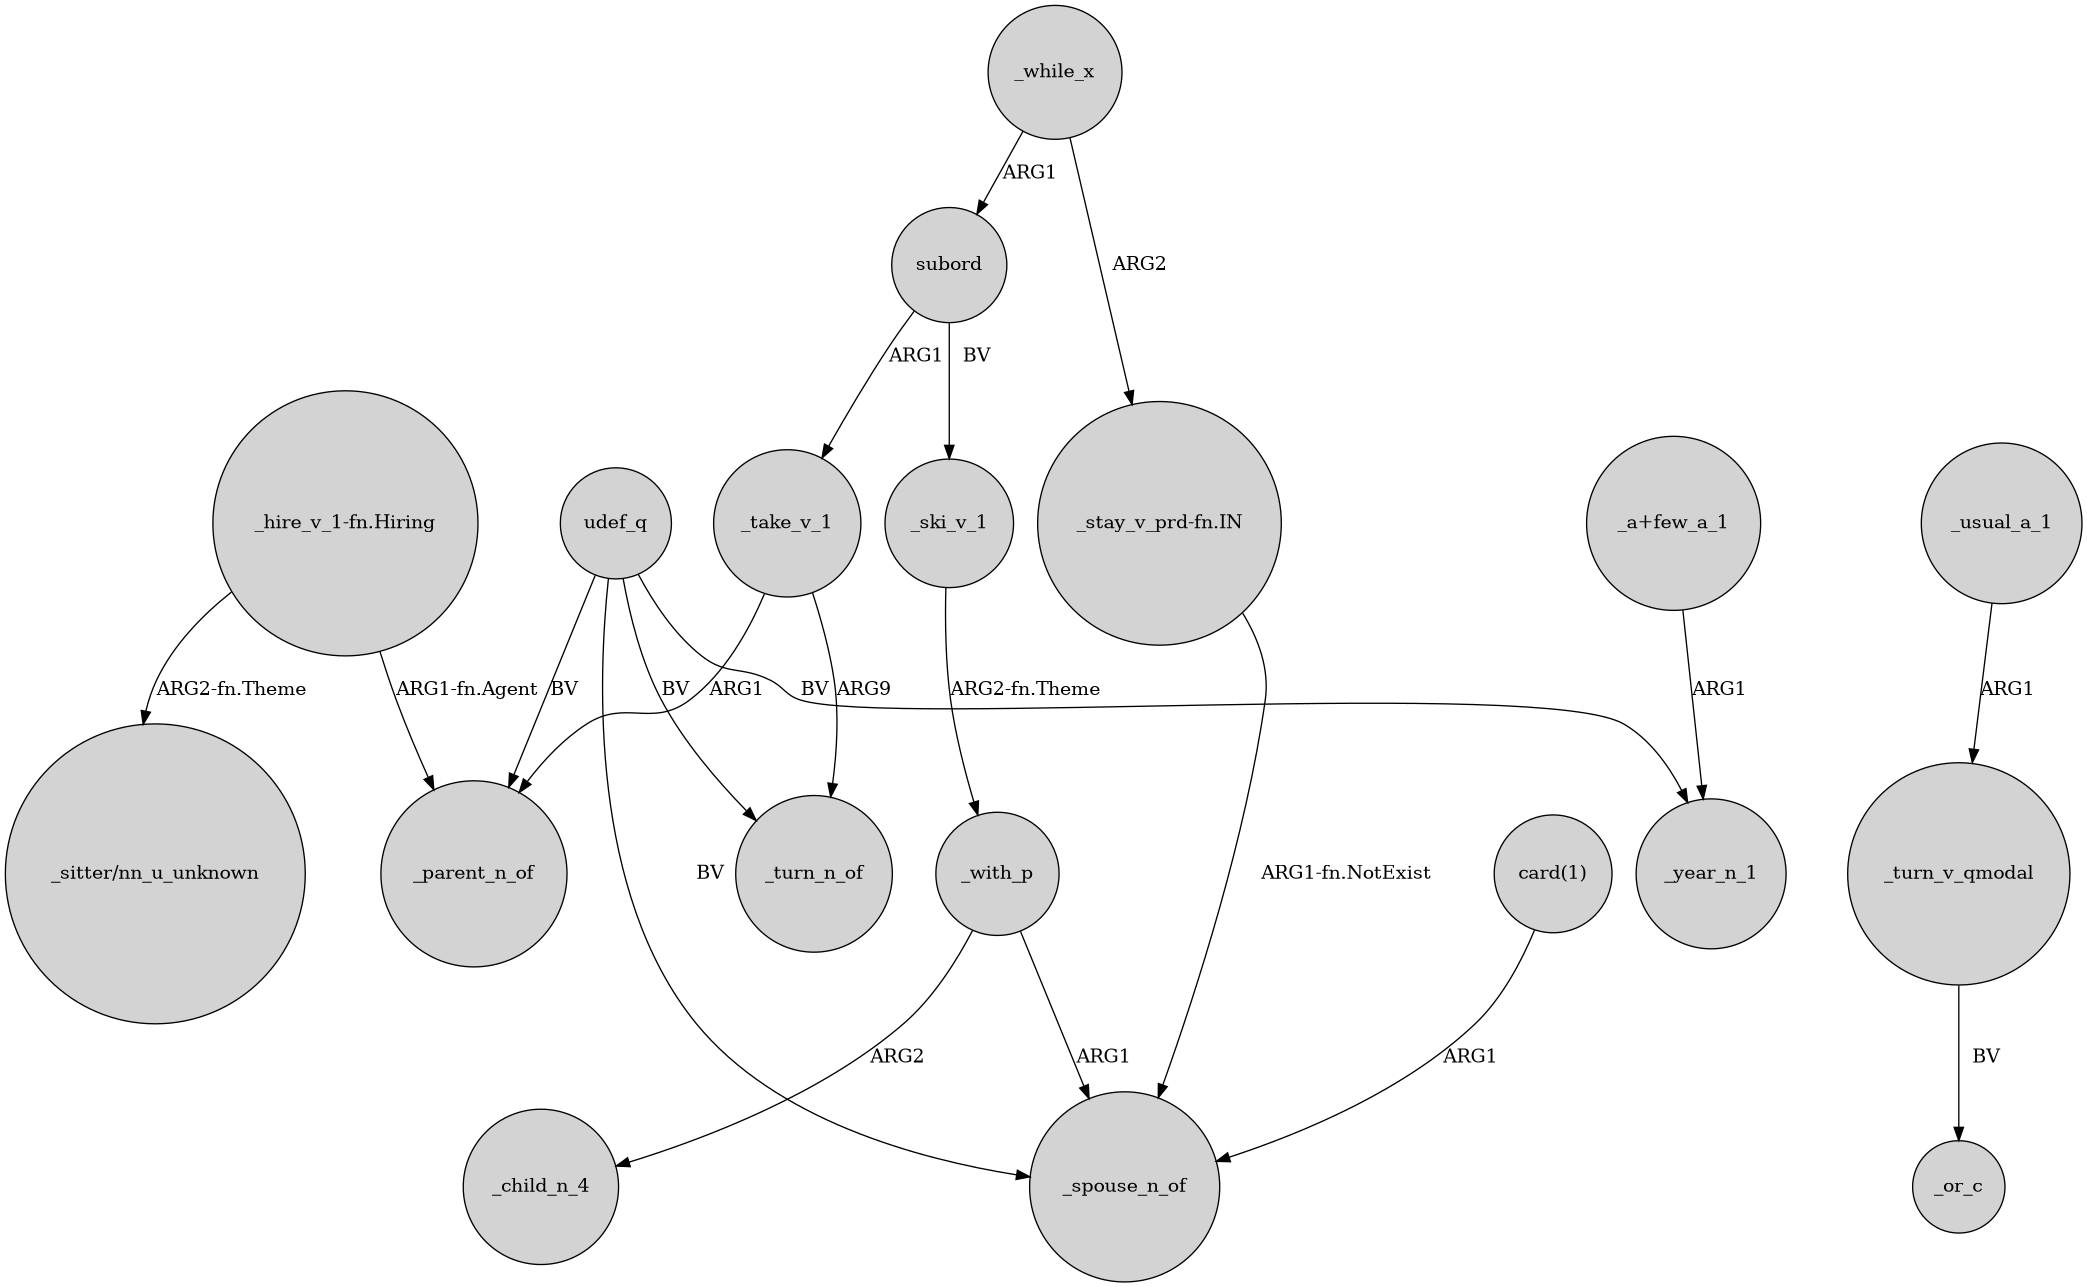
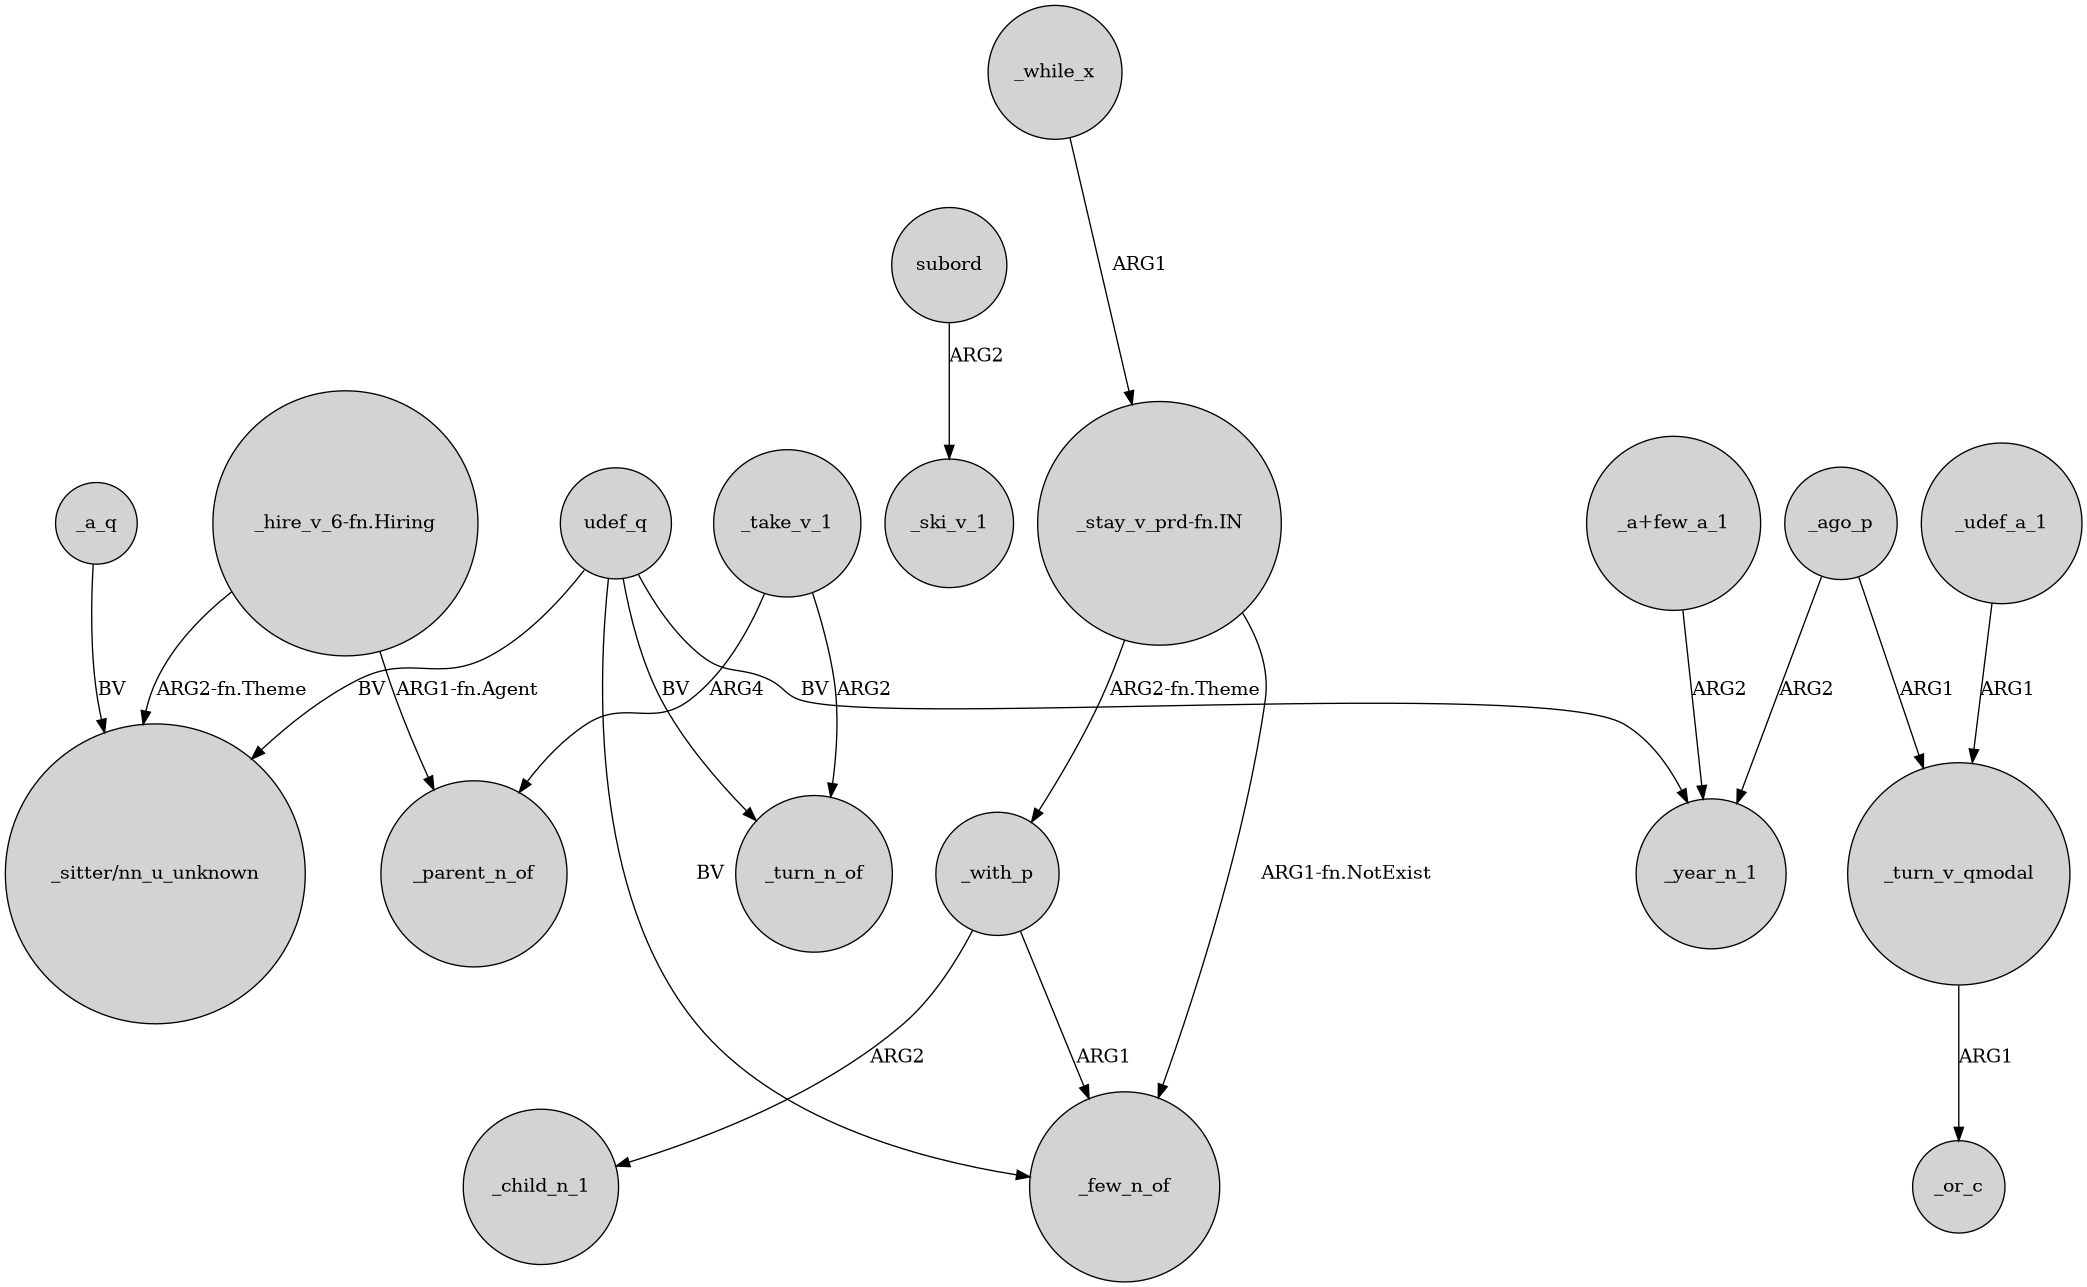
edge "_while_x" -> "subord": removed, label "ARG1"
edge "_while_x" -> "_stay_v_prd-fn.IN": label "ARG2" -> "ARG1"
edge "subord" -> "_ski_v_1": label "BV" -> "ARG2"
edge "subord" -> "_take_v_1": removed, label "ARG1"
node "_a_q": added
node "_hire_v_1-fn.Hiring": label "_hire_v_1-fn.Hiring" -> "_hire_v_6-fn.Hiring"
node "_ago_p": added
node "_usual_a_1": label "_usual_a_1" -> "_udef_a_1"
edge "udef_q" -> "_parent_n_of": now "udef_q" -> "_sitter/nn_u_unknown"
edge "_take_v_1" -> "_parent_n_of": label "ARG1" -> "ARG4"
edge "_take_v_1" -> "_turn_n_of": label "ARG9" -> "ARG2"
edge "_a+few_a_1" -> "_year_n_1": label "ARG1" -> "ARG2"
edge "_ski_v_1" -> "_with_p": now "_stay_v_prd-fn.IN" -> "_with_p"
node "card(1)": removed
edge "_turn_v_qmodal" -> "_or_c": label "BV" -> "ARG1"
node "_child_n_4": label "_child_n_4" -> "_child_n_1"
node "_spouse_n_of": label "_spouse_n_of" -> "_few_n_of"
